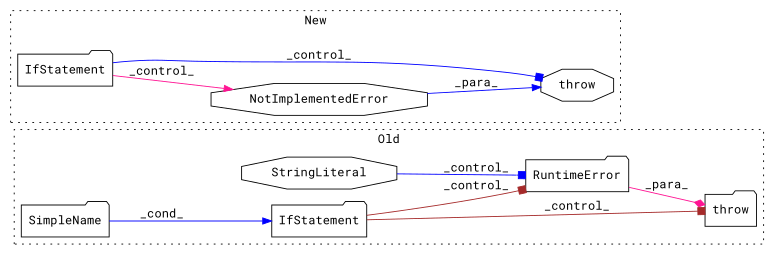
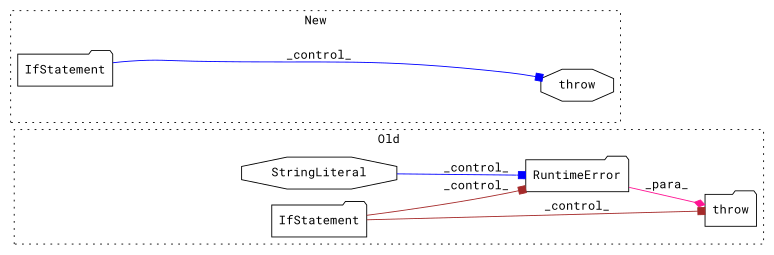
node "NotImplementedError": removed
node "SimpleName": removed
